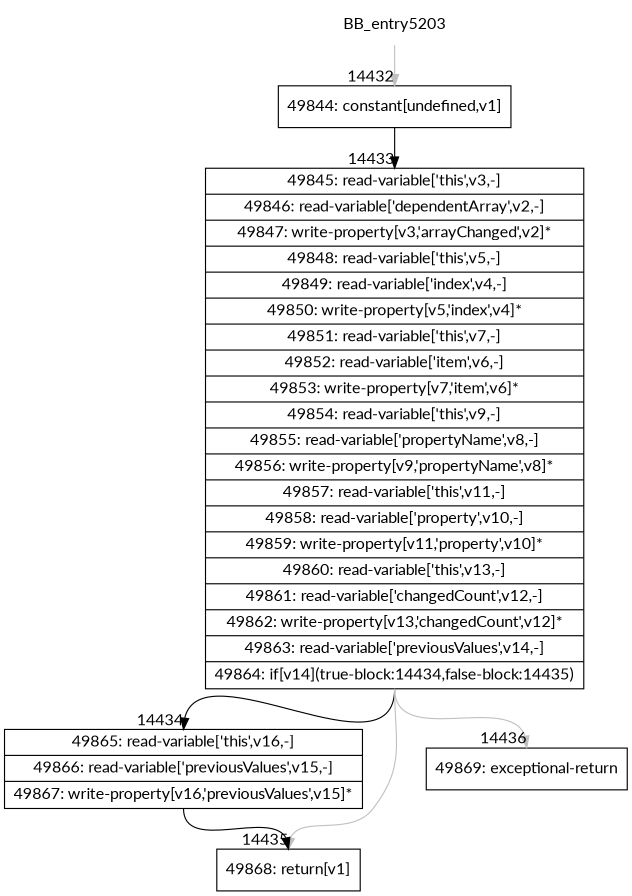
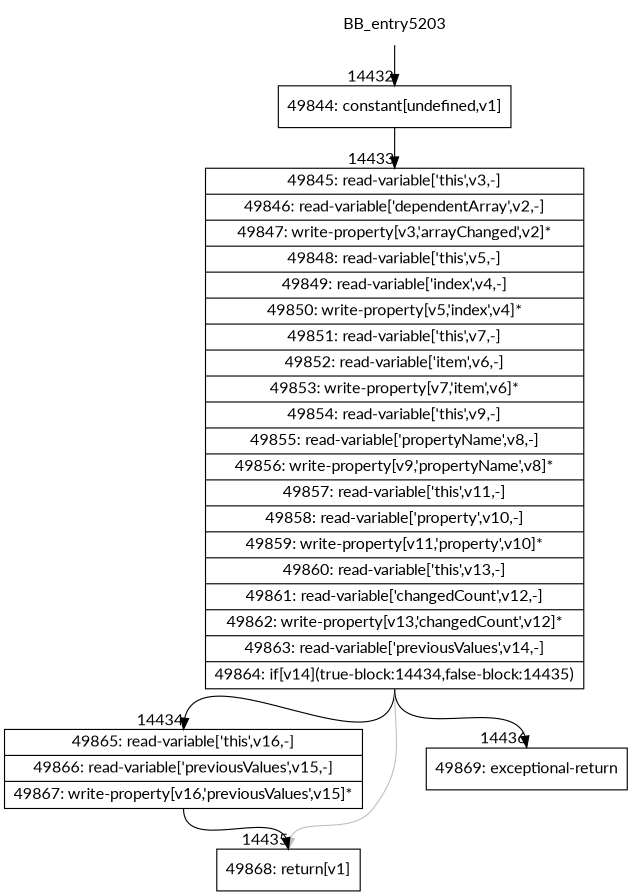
edge "BB_entry5203" -> "49844: constant[undefined,v1]": color gray -> black
edge "49845: read-variable['this',v3,-]" -> "49869: exceptional-return": color gray -> black
